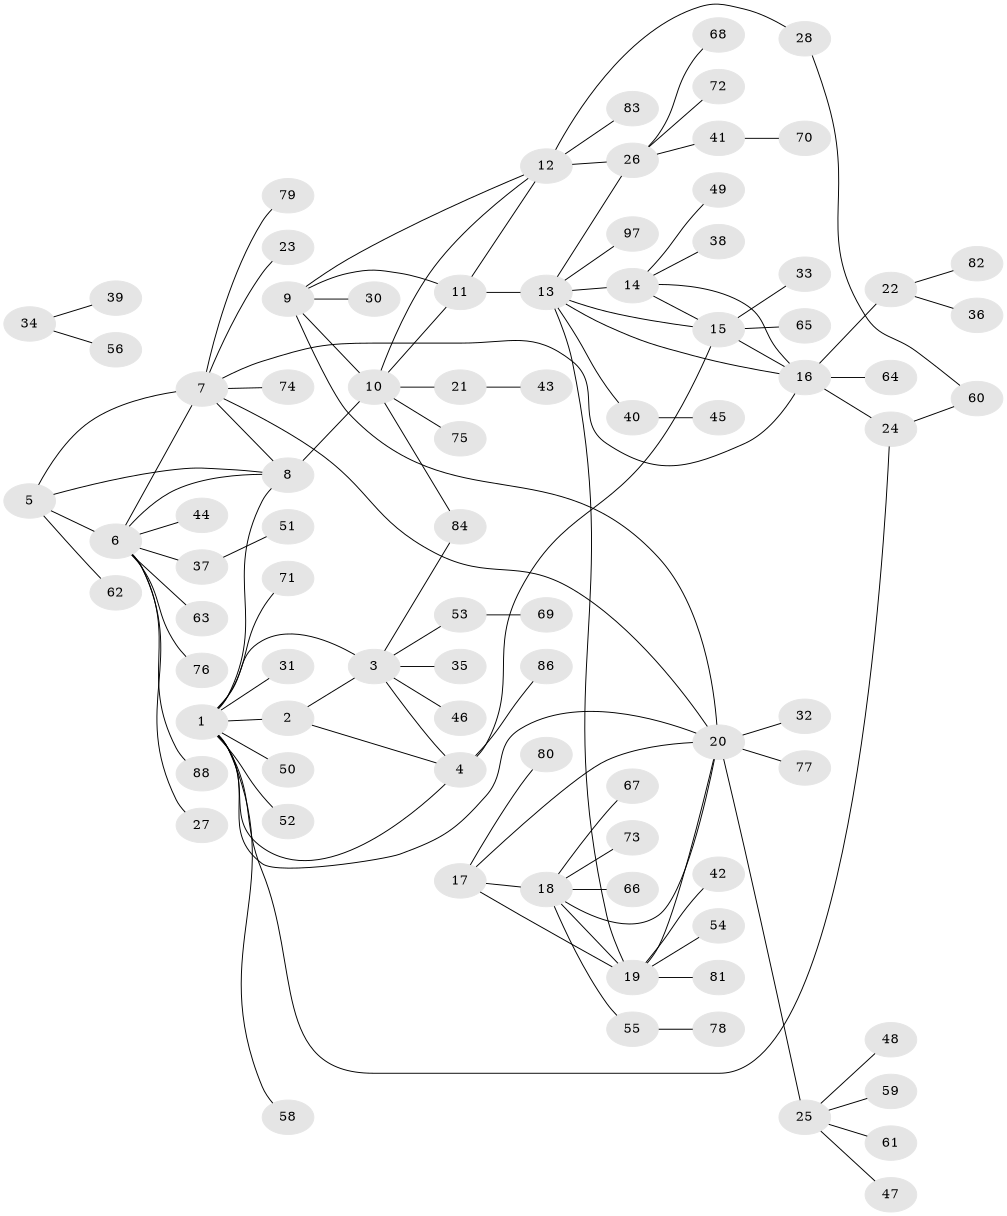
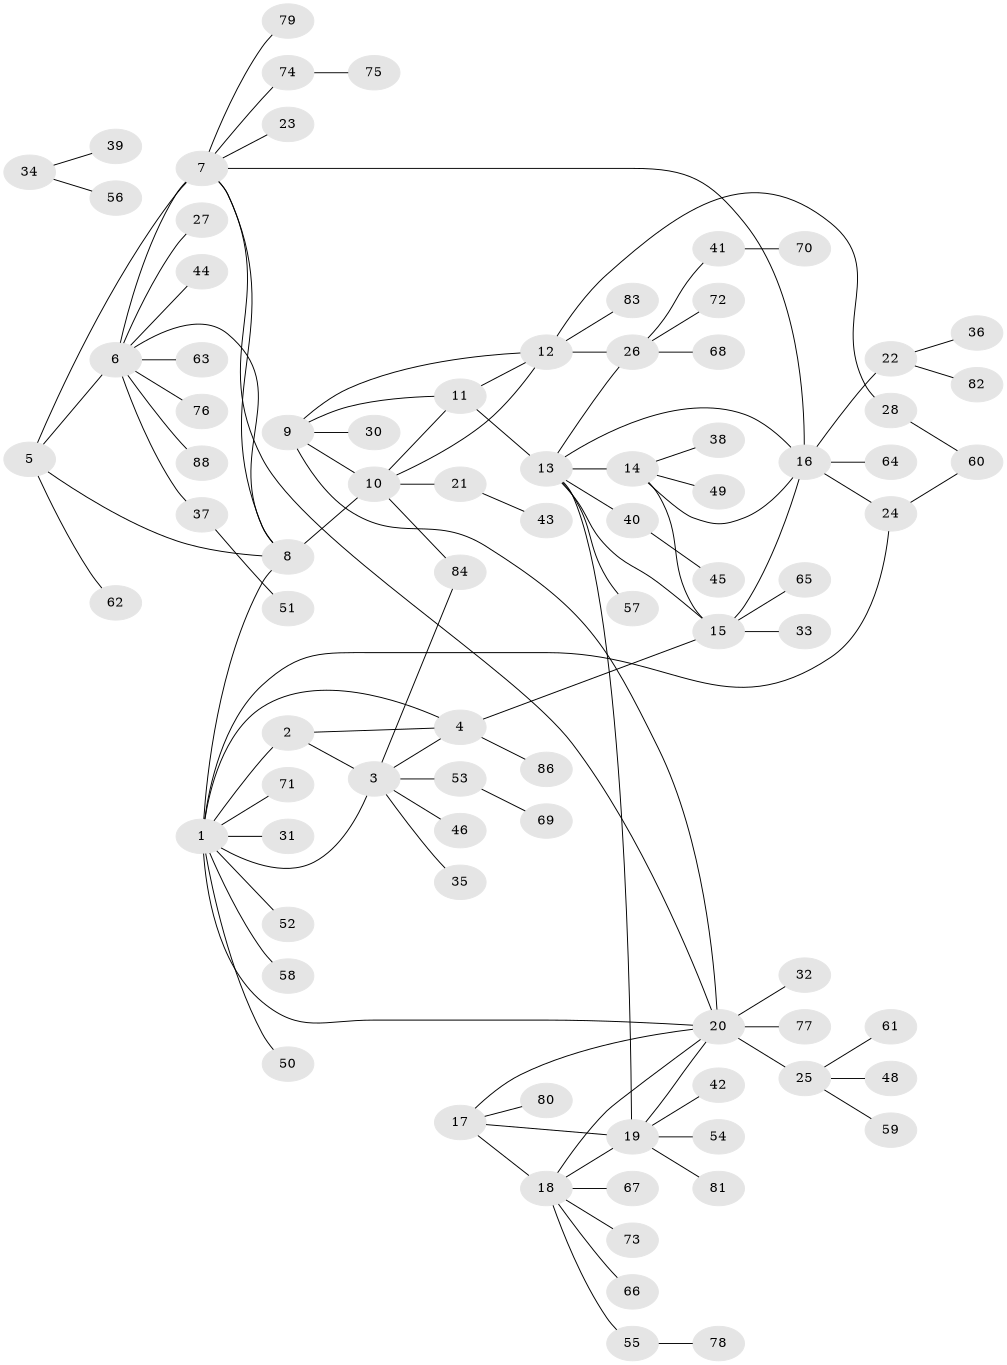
node "97": label "97" -> "57"
edge "10" -- "75": now "74" -- "75"
node "47": removed
